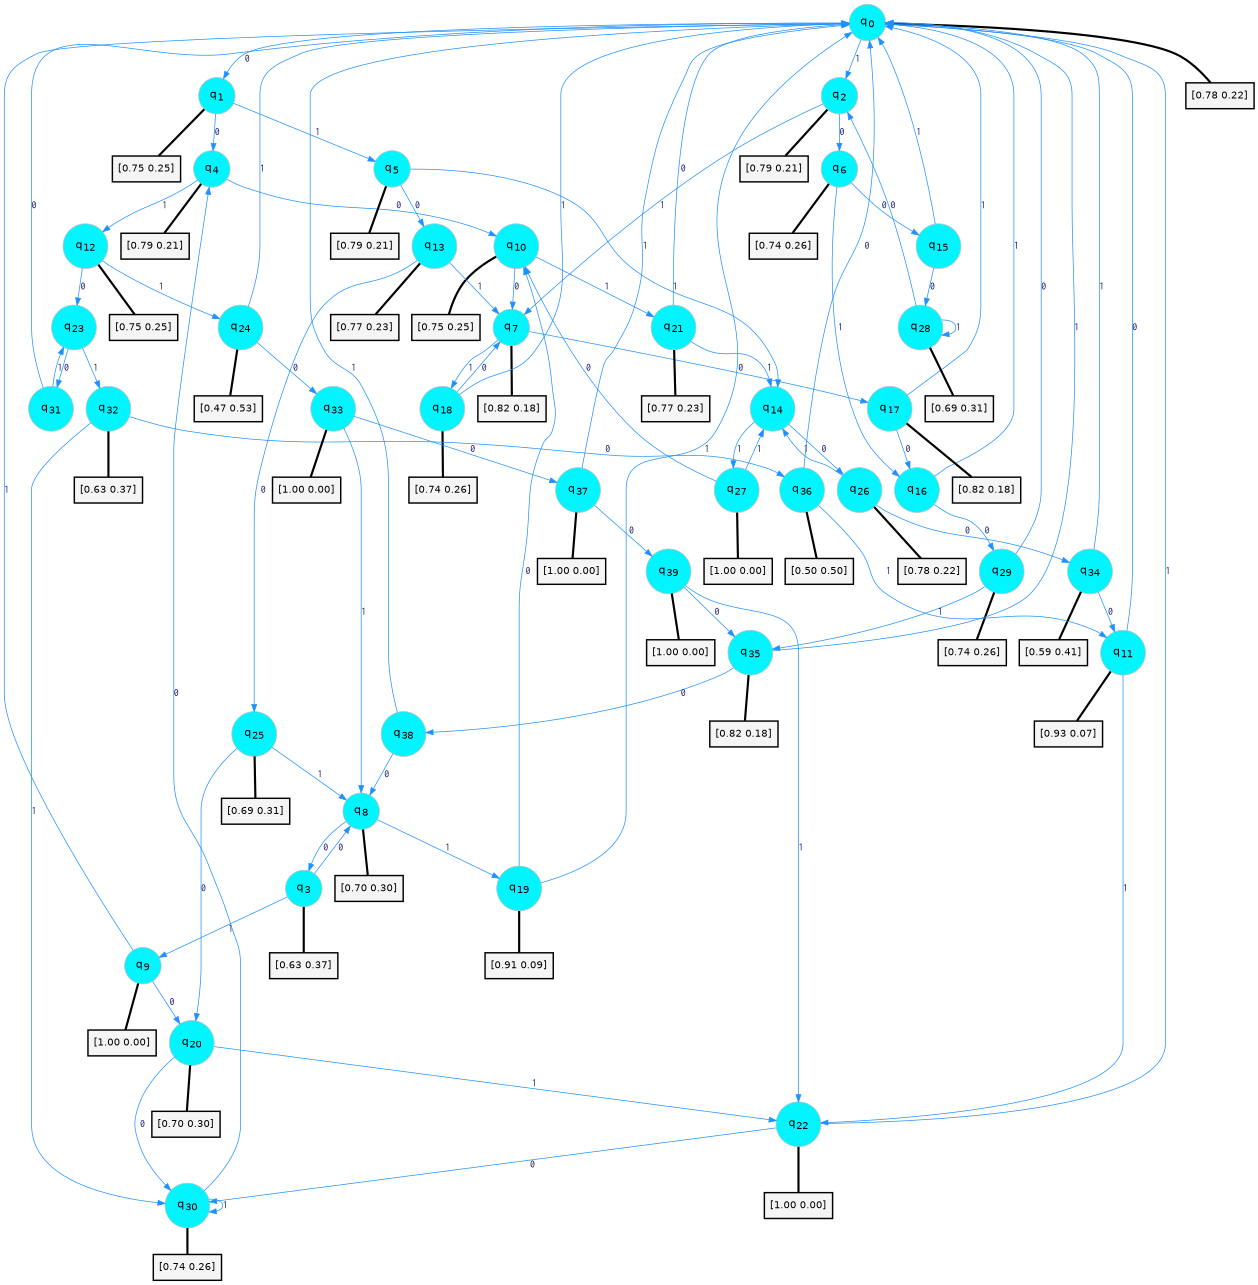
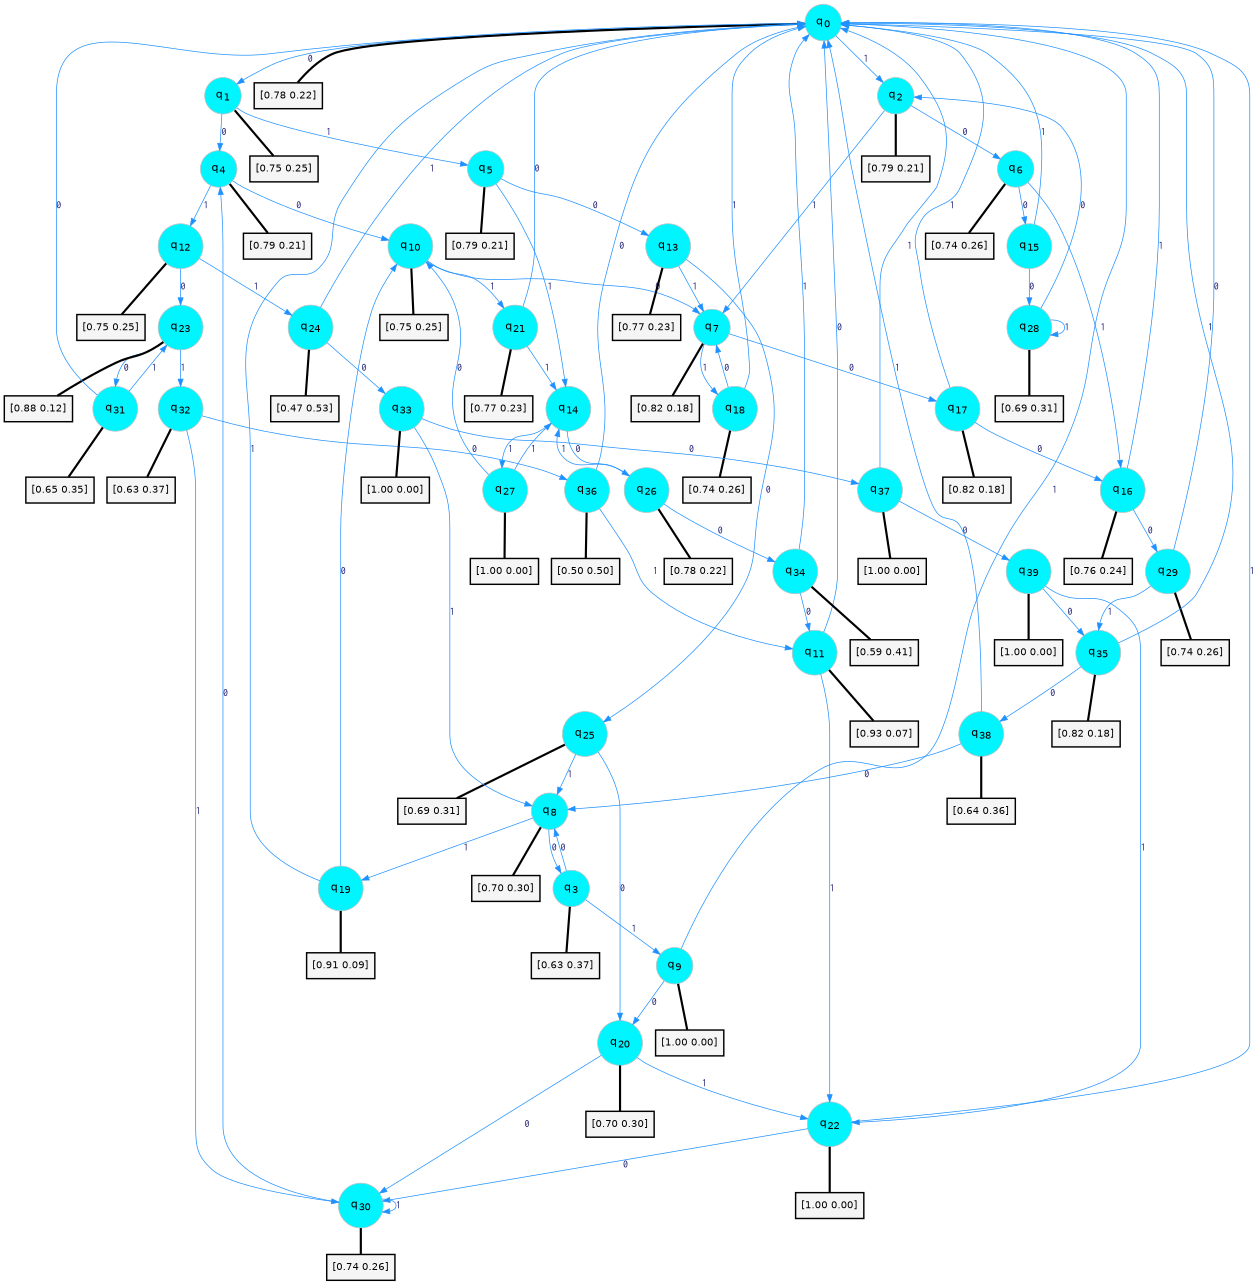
node "[0.88 0.12]": added
node "[0.65 0.35]": added
node "[0.76 0.24]": added
node "[0.64 0.36]": added
